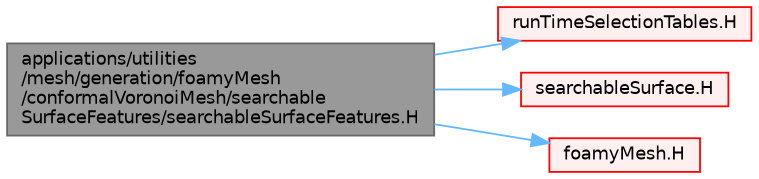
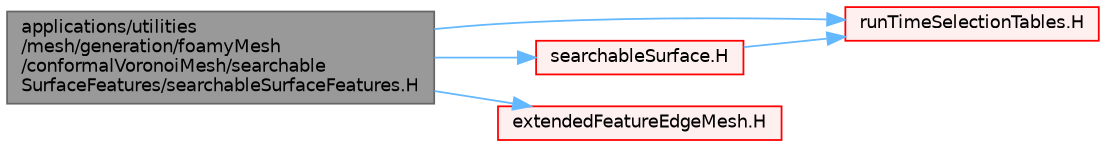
edge "searchableSurface.H" -> "runTimeSelectionTables.H": added
node "foamyMesh.H": label "foamyMesh.H" -> "extendedFeatureEdgeMesh.H"
